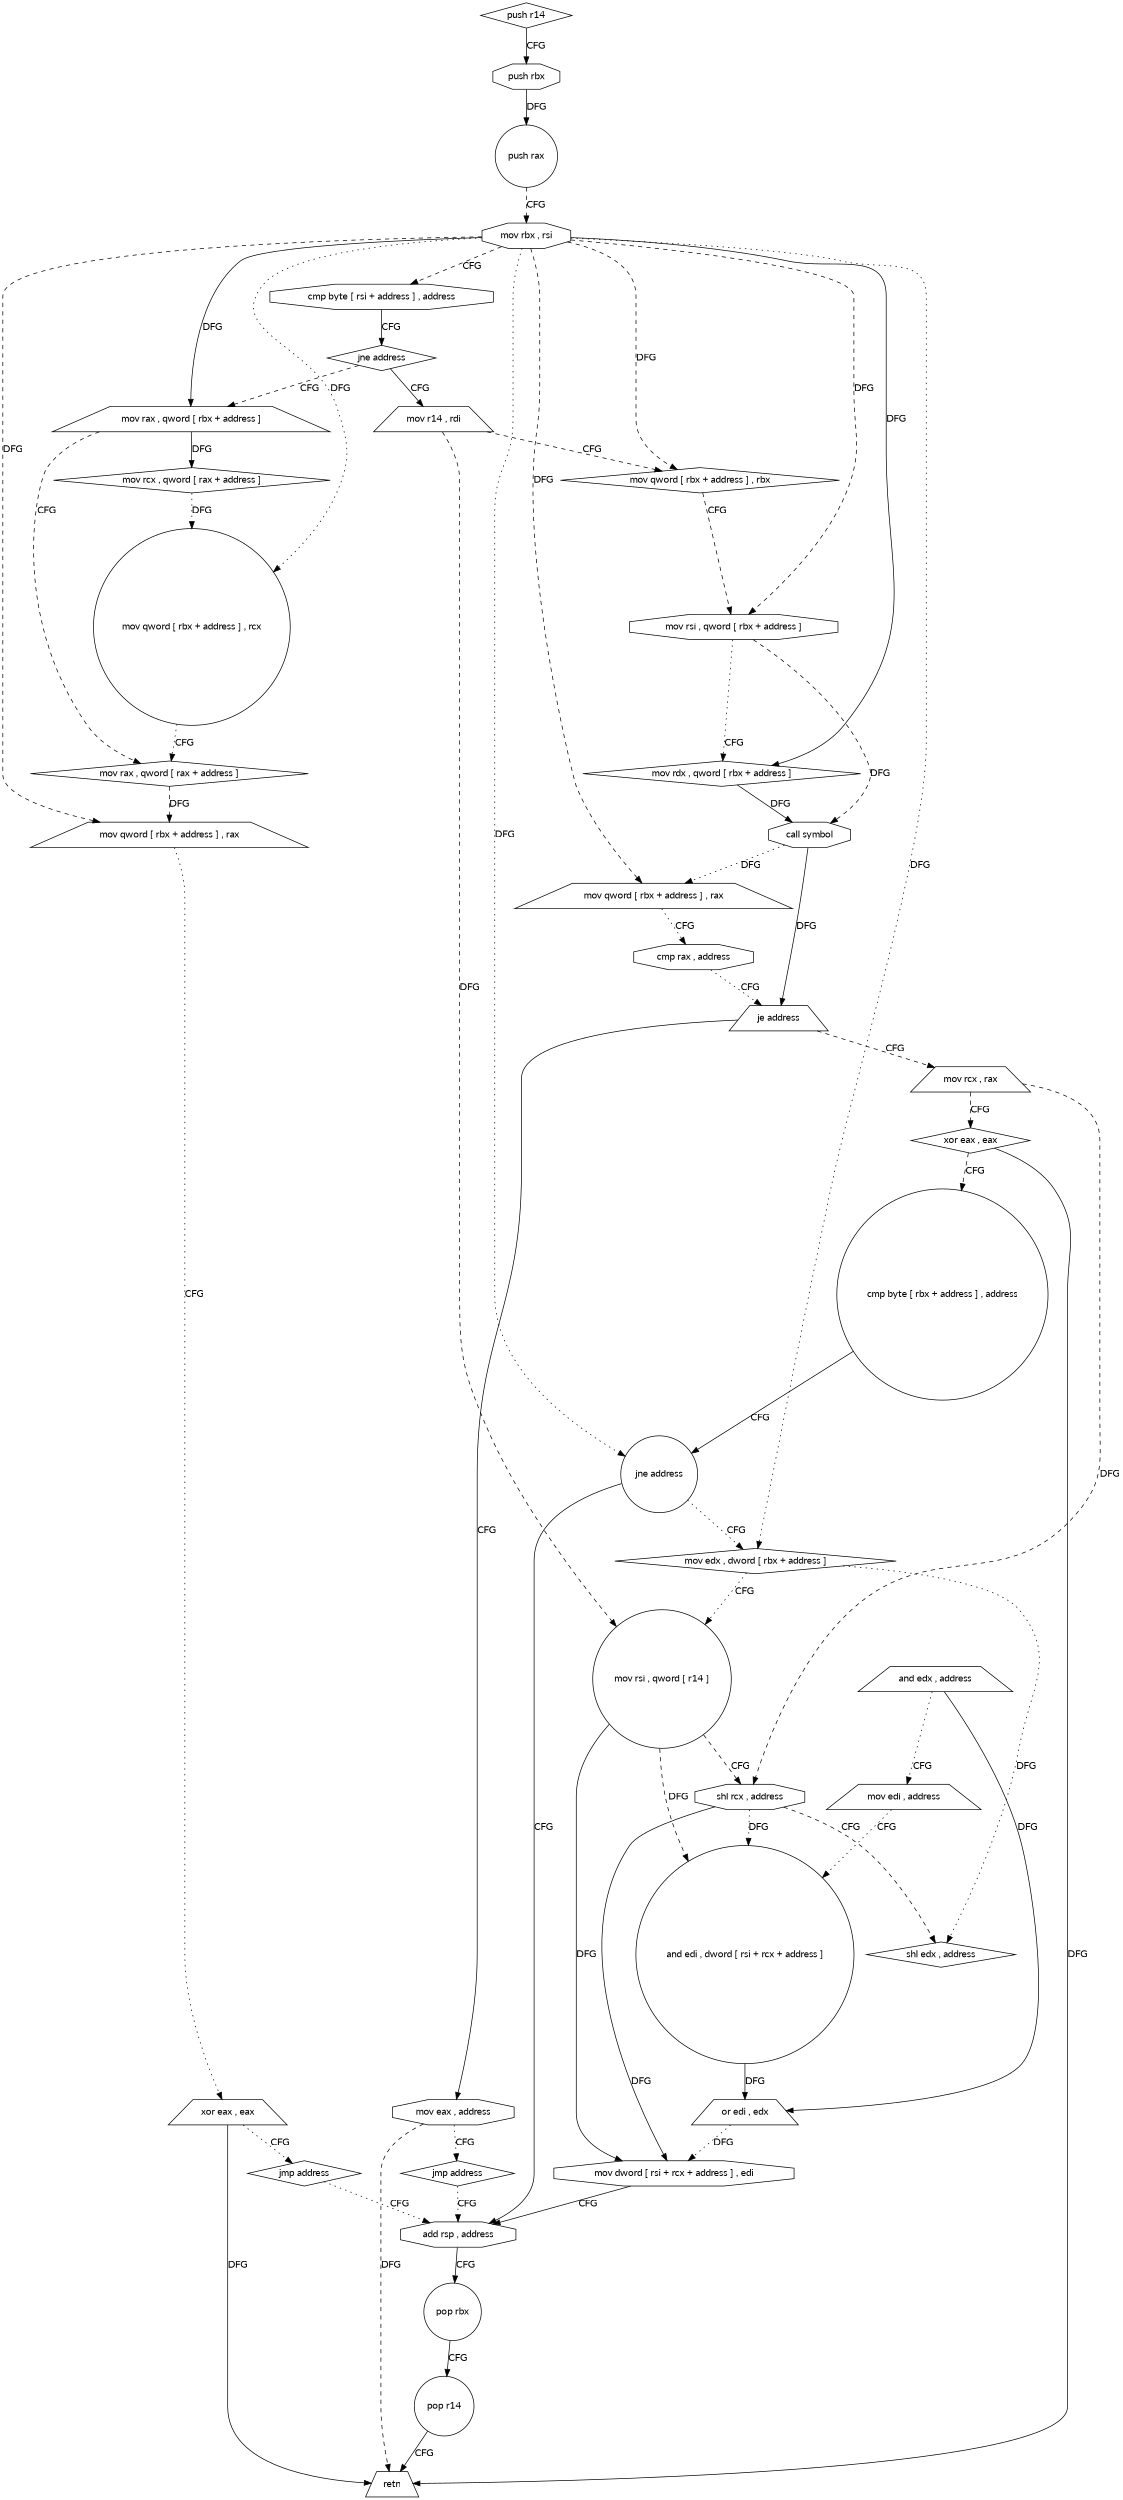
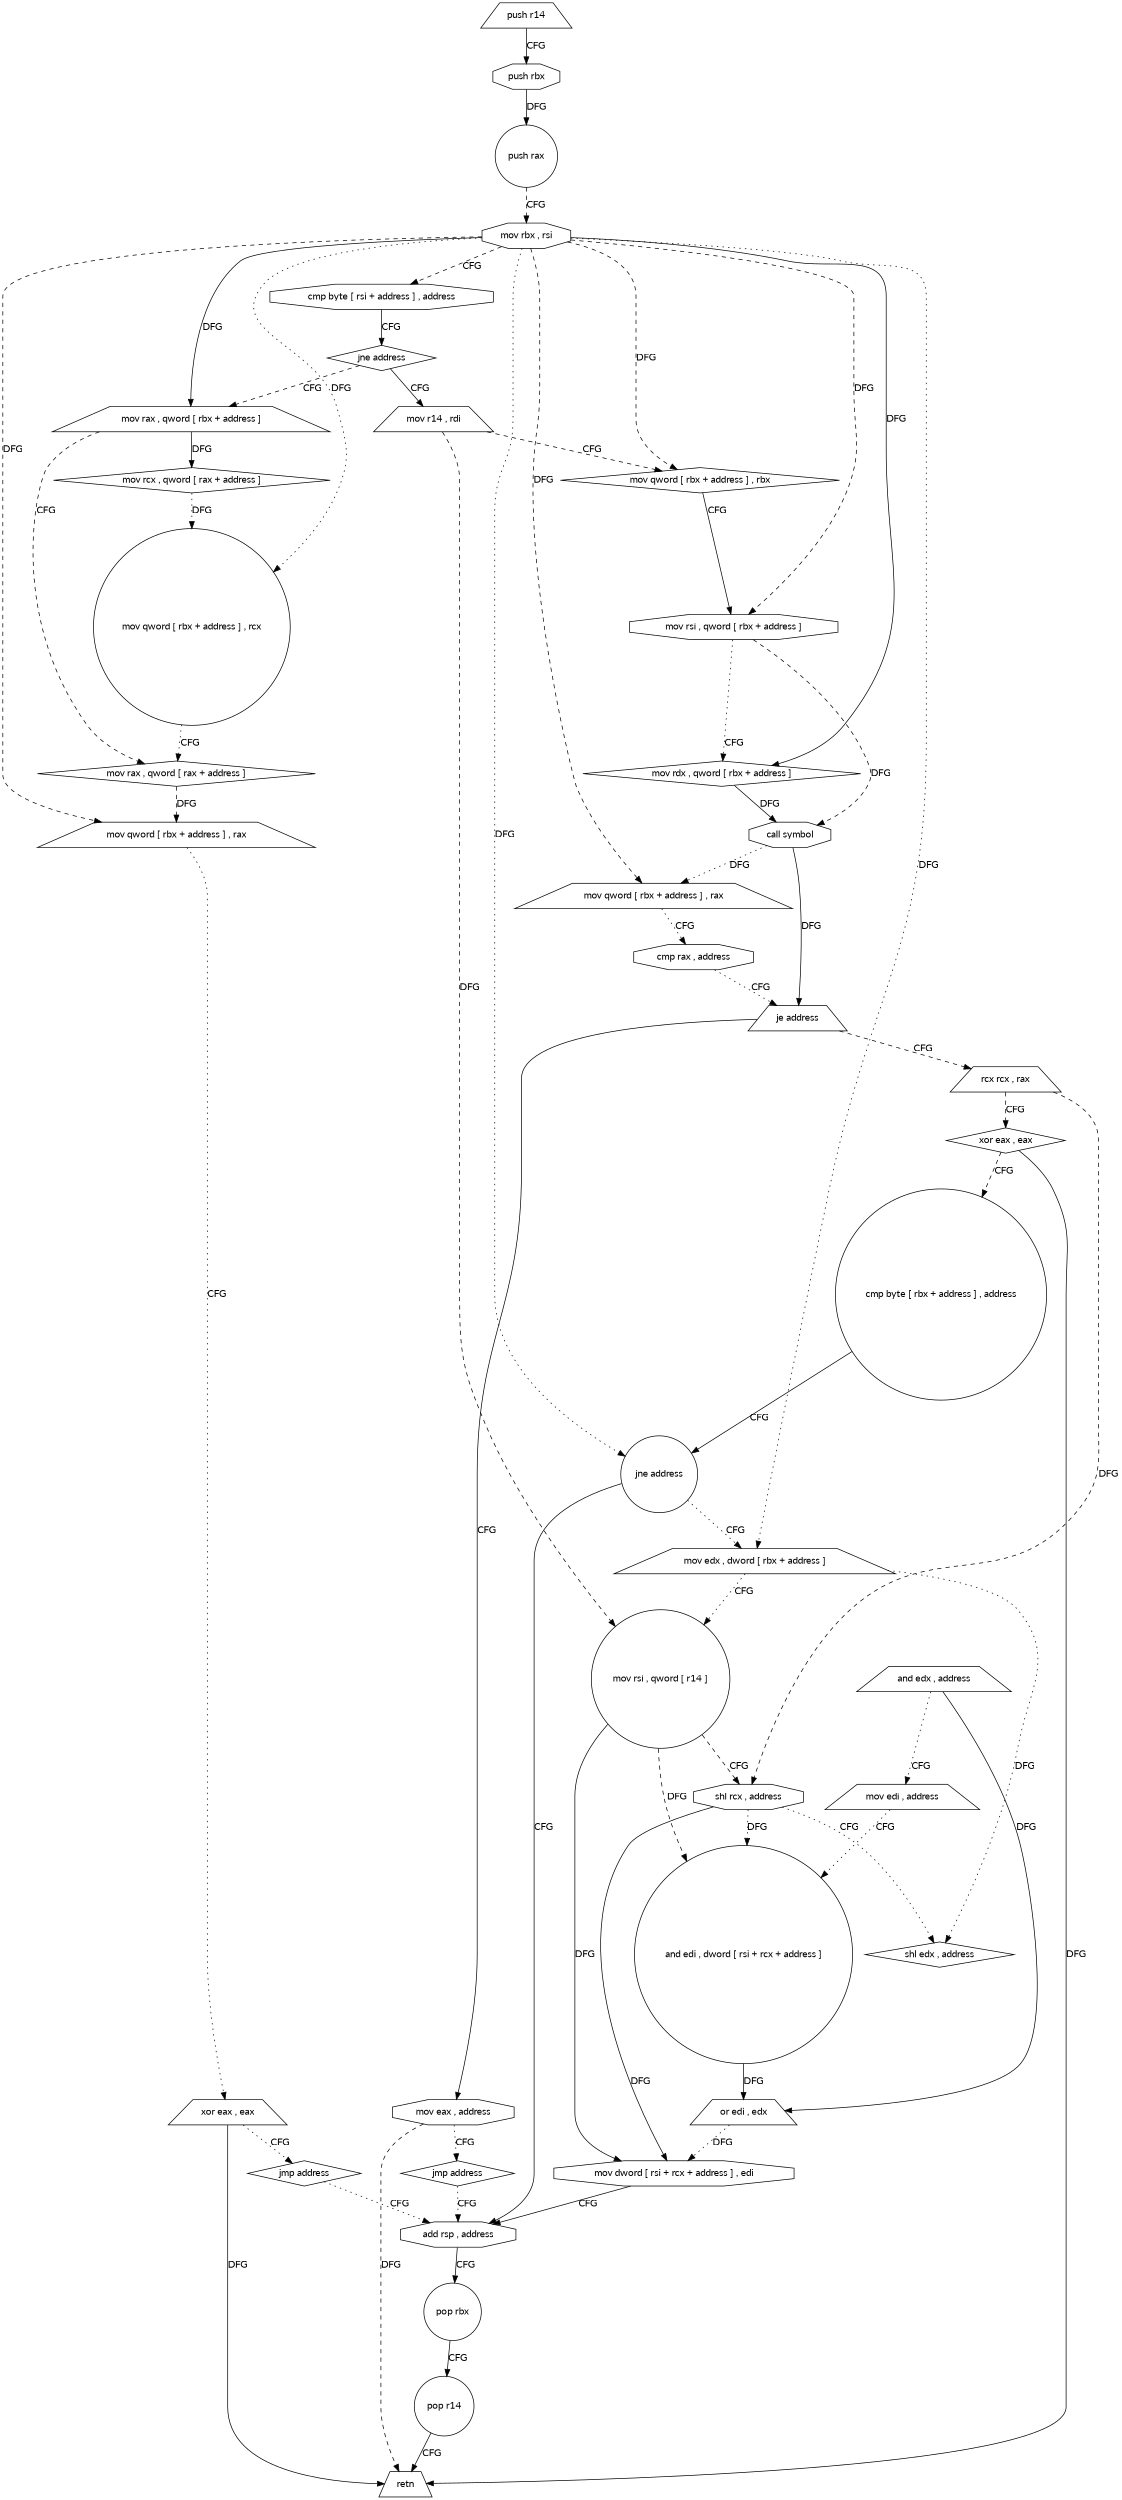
node "push r14": shape diamond -> trapezium
edge "mov qword [ rbx + address ] , rbx" -> "mov rsi , qword [ rbx + address ]": style dashed -> solid
node "mov rcx , rax": label "mov rcx , rax" -> "rcx rcx , rax"
node "mov edx , dword [ rbx + address ]": shape diamond -> trapezium
edge "shl rcx , address" -> "shl edx , address": style dashed -> dotted
